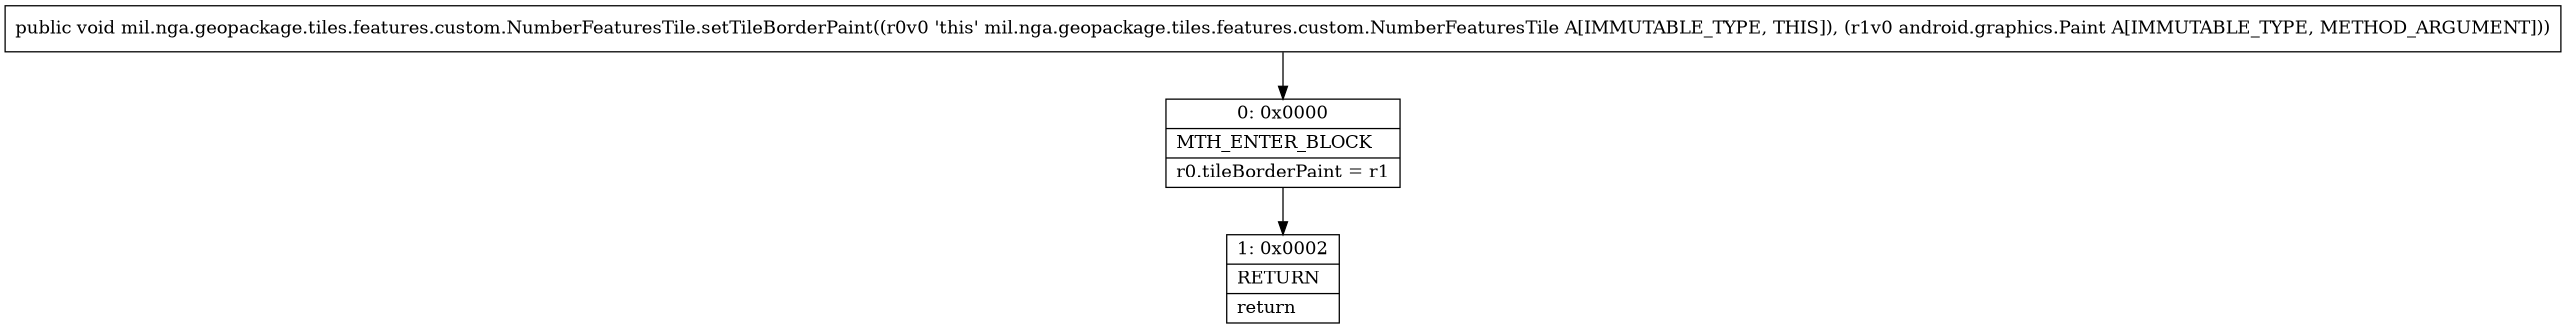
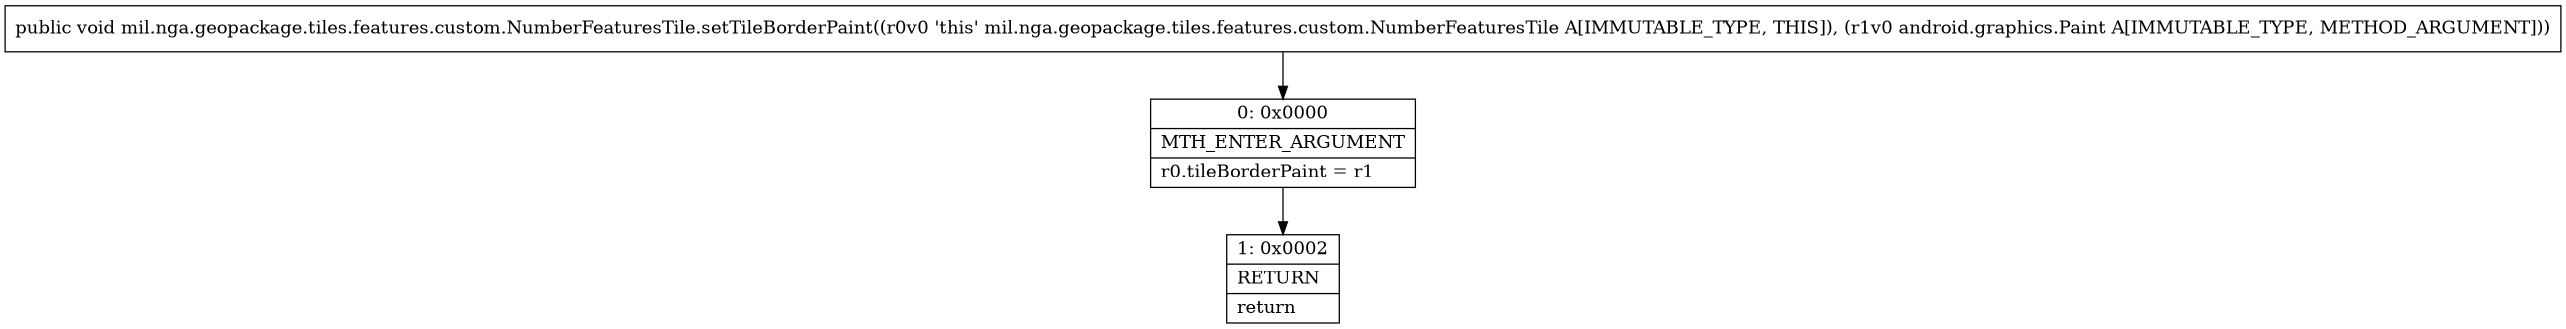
node "0: 0x0000": text "MTH_ENTER_BLOCK" -> "MTH_ENTER_ARGUMENT"
